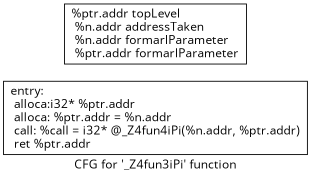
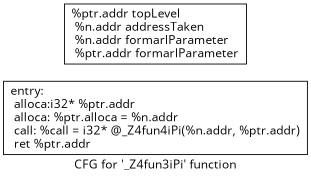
node "entry:": text "alloca: %ptr.addr = %n.addr" -> "alloca: %ptr.alloca = %n.addr"
